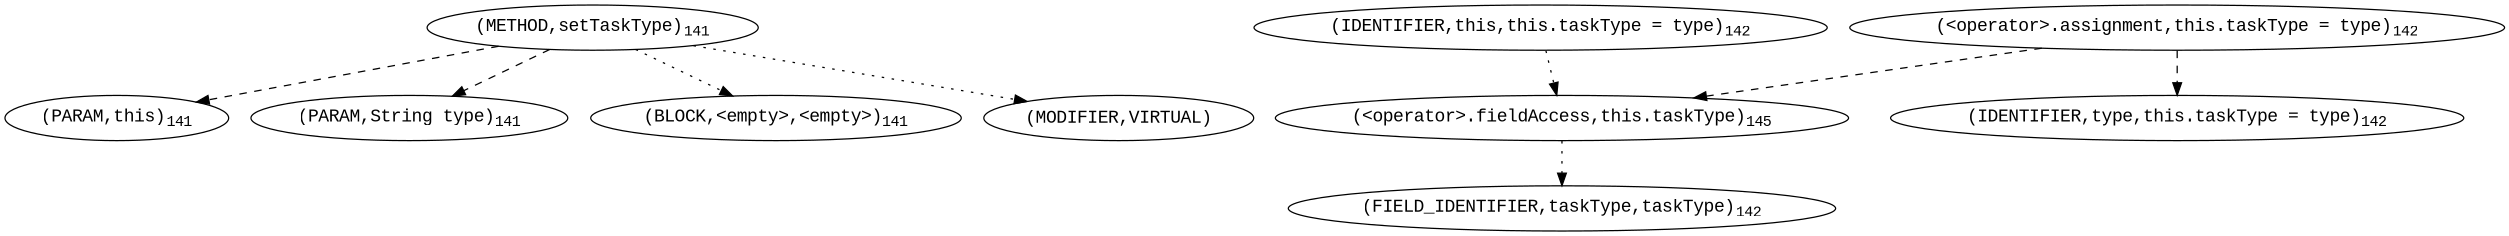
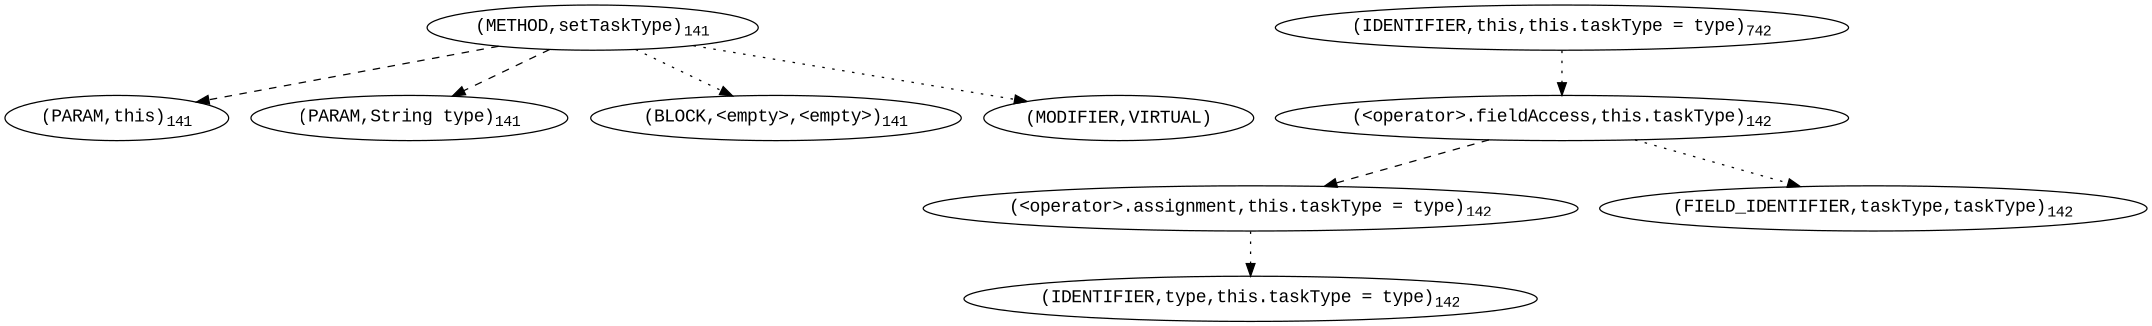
node "(IDENTIFIER,this,this.taskType = type)": text "142" -> "742"
edge "(<operator>.assignment,this.taskType = type)" -> "(IDENTIFIER,type,this.taskType = type)": style dashed -> dotted
edge "(<operator>.assignment,this.taskType = type)" -> "(<operator>.fieldAccess,this.taskType)": reversed
node "(<operator>.fieldAccess,this.taskType)": text "145" -> "142"
